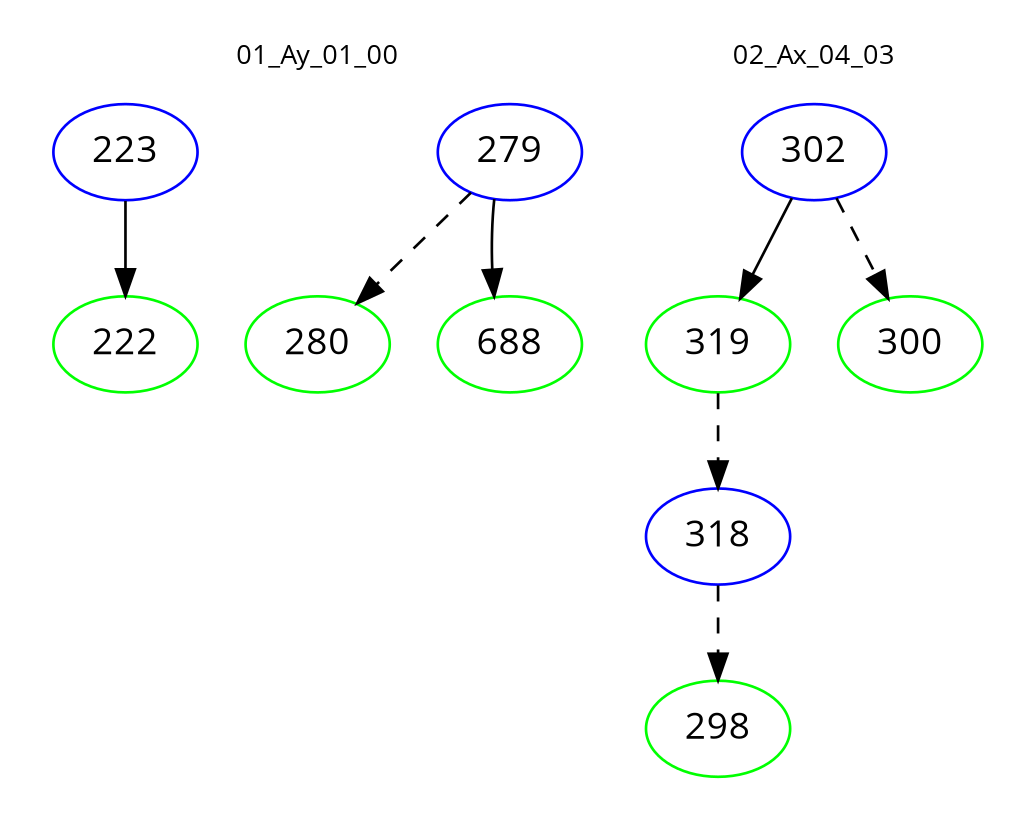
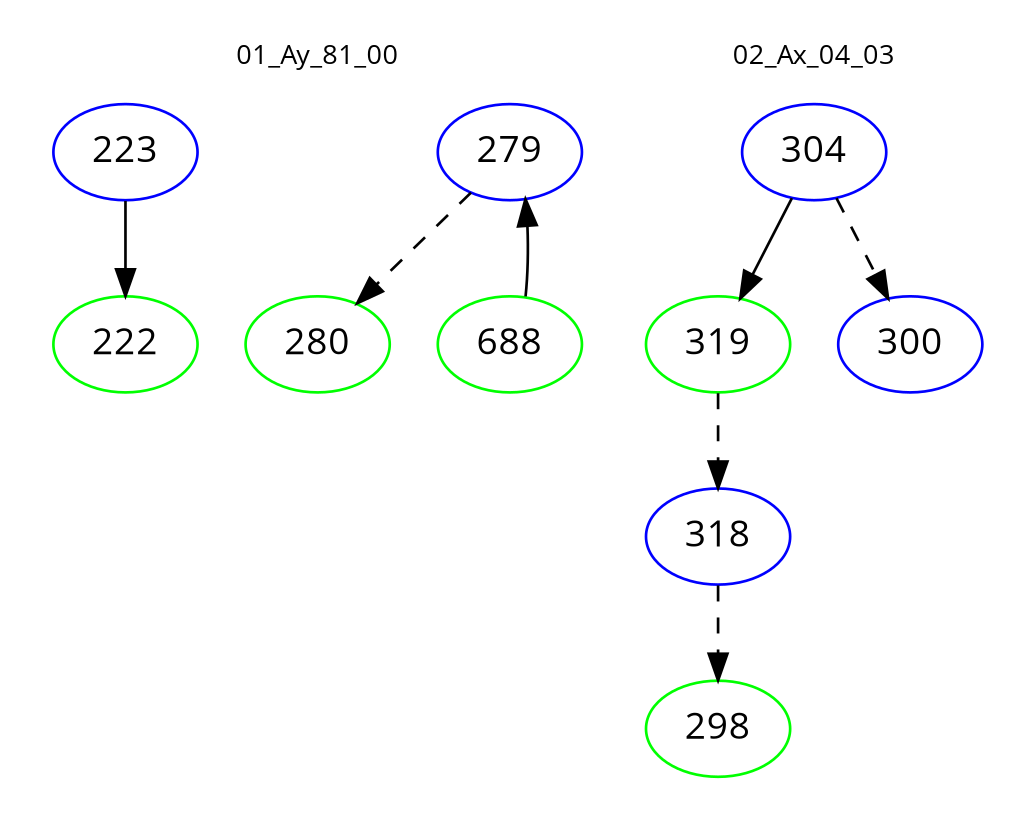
cluster "01_Ay_01_00": label "01_Ay_01_00" -> "01_Ay_81_00"
node "302": label "302" -> "304"
edge "279" -> "688": reversed
node "300": color green -> blue
